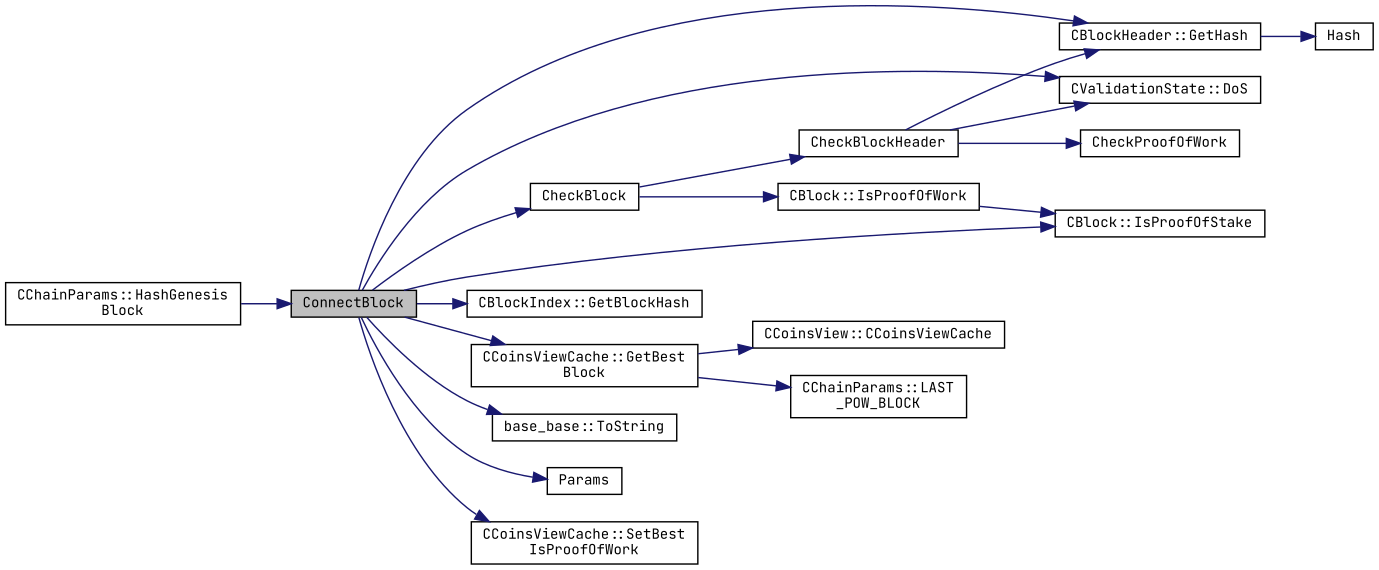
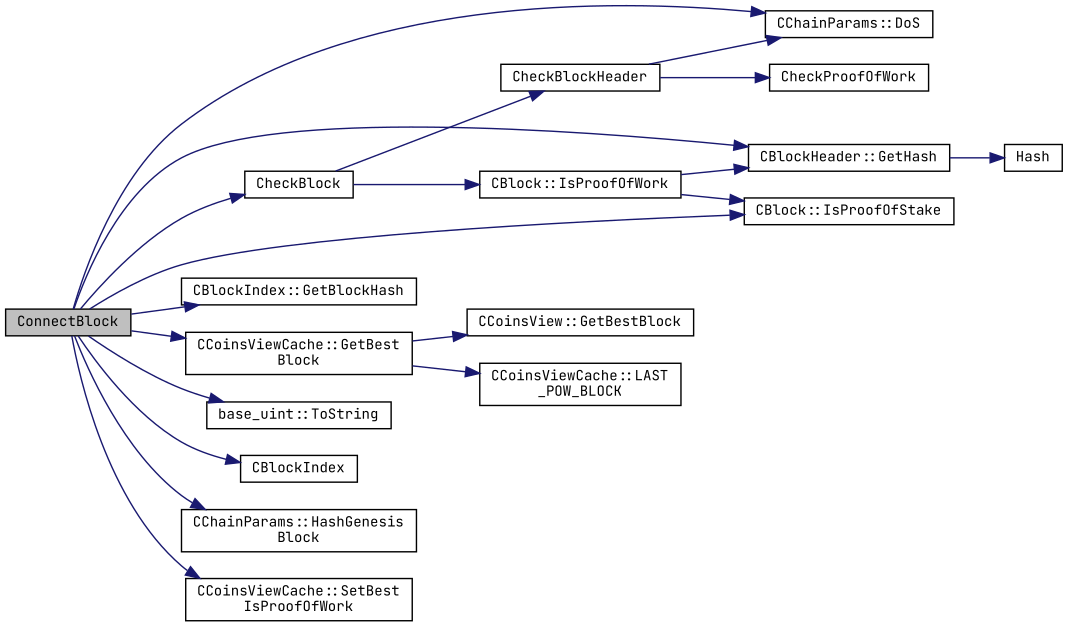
edge "CheckBlockHeader" -> "CBlockHeader::GetHash": now "CBlock::IsProofOfWork" -> "CBlockHeader::GetHash"
node "CValidationState::DoS": label "CValidationState::DoS" -> "CChainParams::DoS"
edge "CChainParams::HashGenesis Block" -> "ConnectBlock": reversed
node "CCoinsView::CCoinsViewCache": label "CCoinsView::CCoinsViewCache" -> "CCoinsView::GetBestBlock"
node "CChainParams::LAST _POW_BLOCK": label "CChainParams::LAST _POW_BLOCK" -> "CCoinsViewCache::LAST _POW_BLOCK"
node "base_base::ToString": label "base_base::ToString" -> "base_uint::ToString"
node "Params": label "Params" -> "CBlockIndex"
